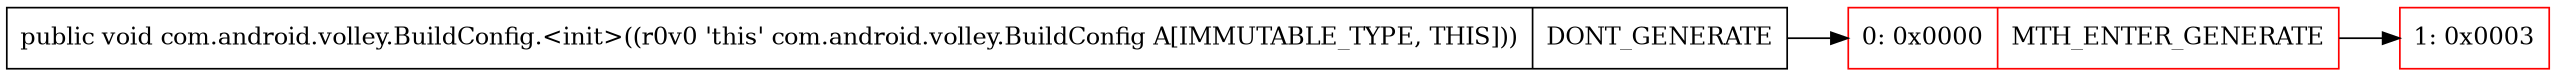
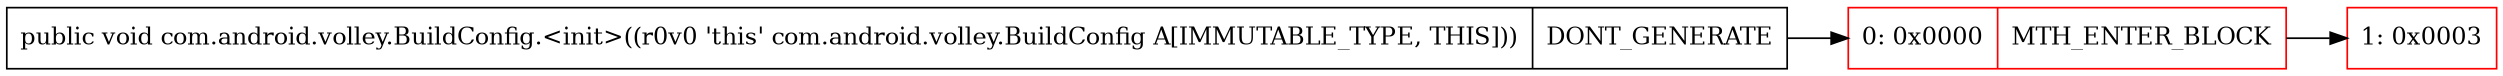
node "0: 0x0000": text "MTH_ENTER_GENERATE" -> "MTH_ENTER_BLOCK"
